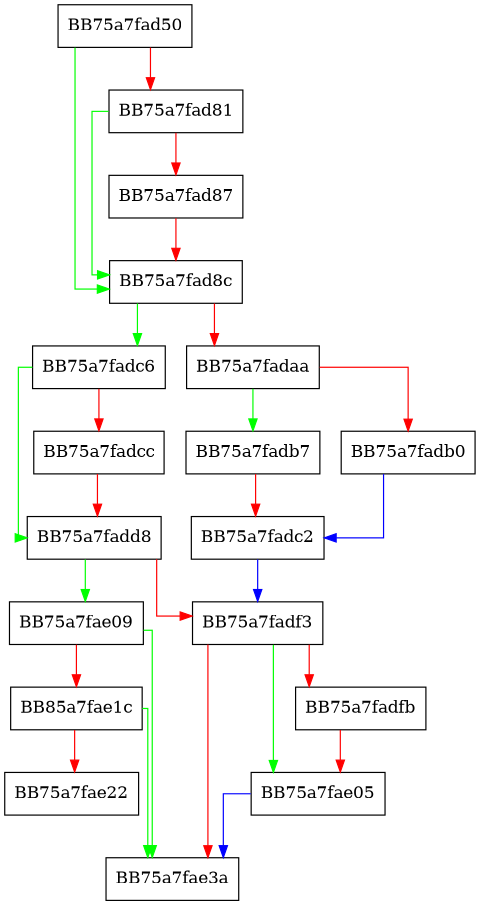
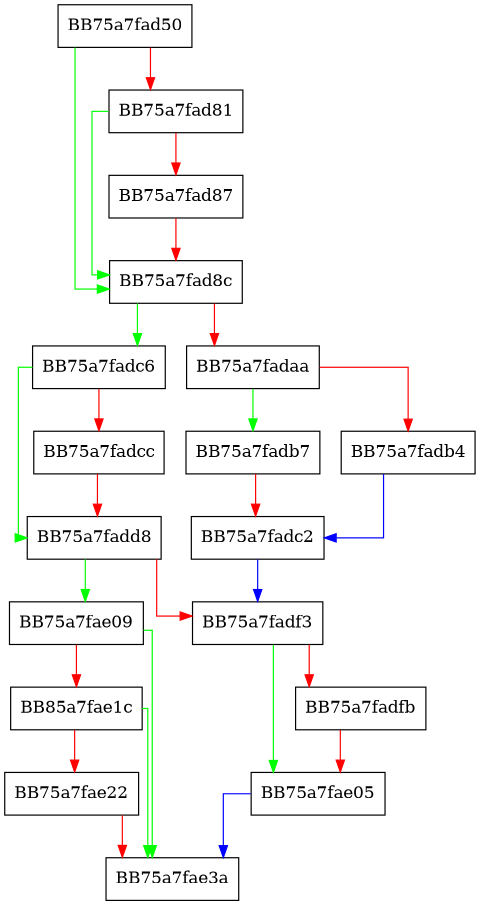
node "BB75a7fadb0": label "BB75a7fadb0" -> "BB75a7fadb4"
edge "BB75a7fadf3" -> "BB75a7fae3a": now "BB75a7fae22" -> "BB75a7fae3a"
